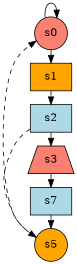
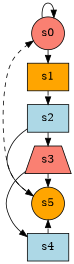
edge "s2" -> "s5": style dashed -> solid
edge "s3" -> "s5": added
node "s7": label "s7" -> "s4"
